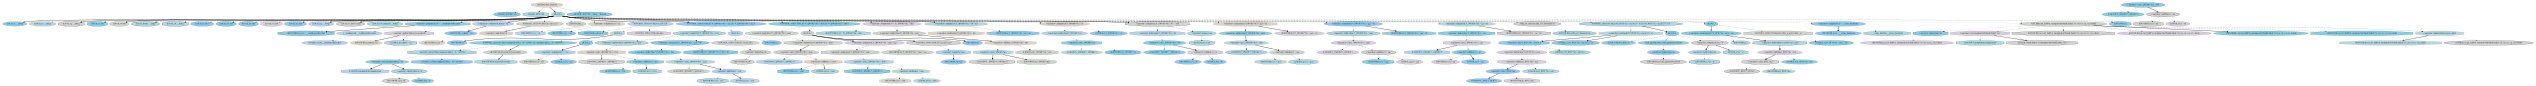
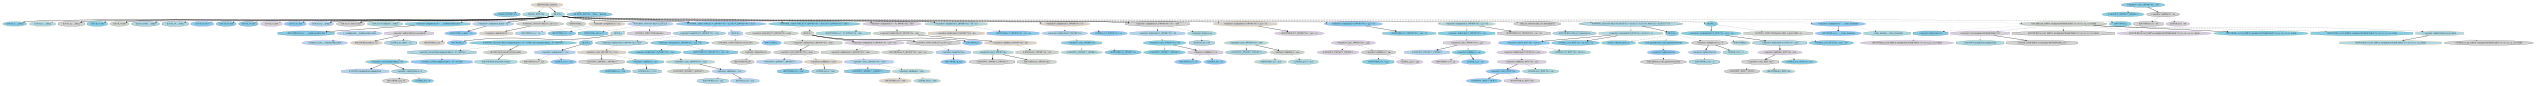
node "(<operator>.indirection,*(_DWORD *)(v3 + 340))": removed
node "(<operator>.indirection,*(_DWORD *)(v3 + 344))": removed
